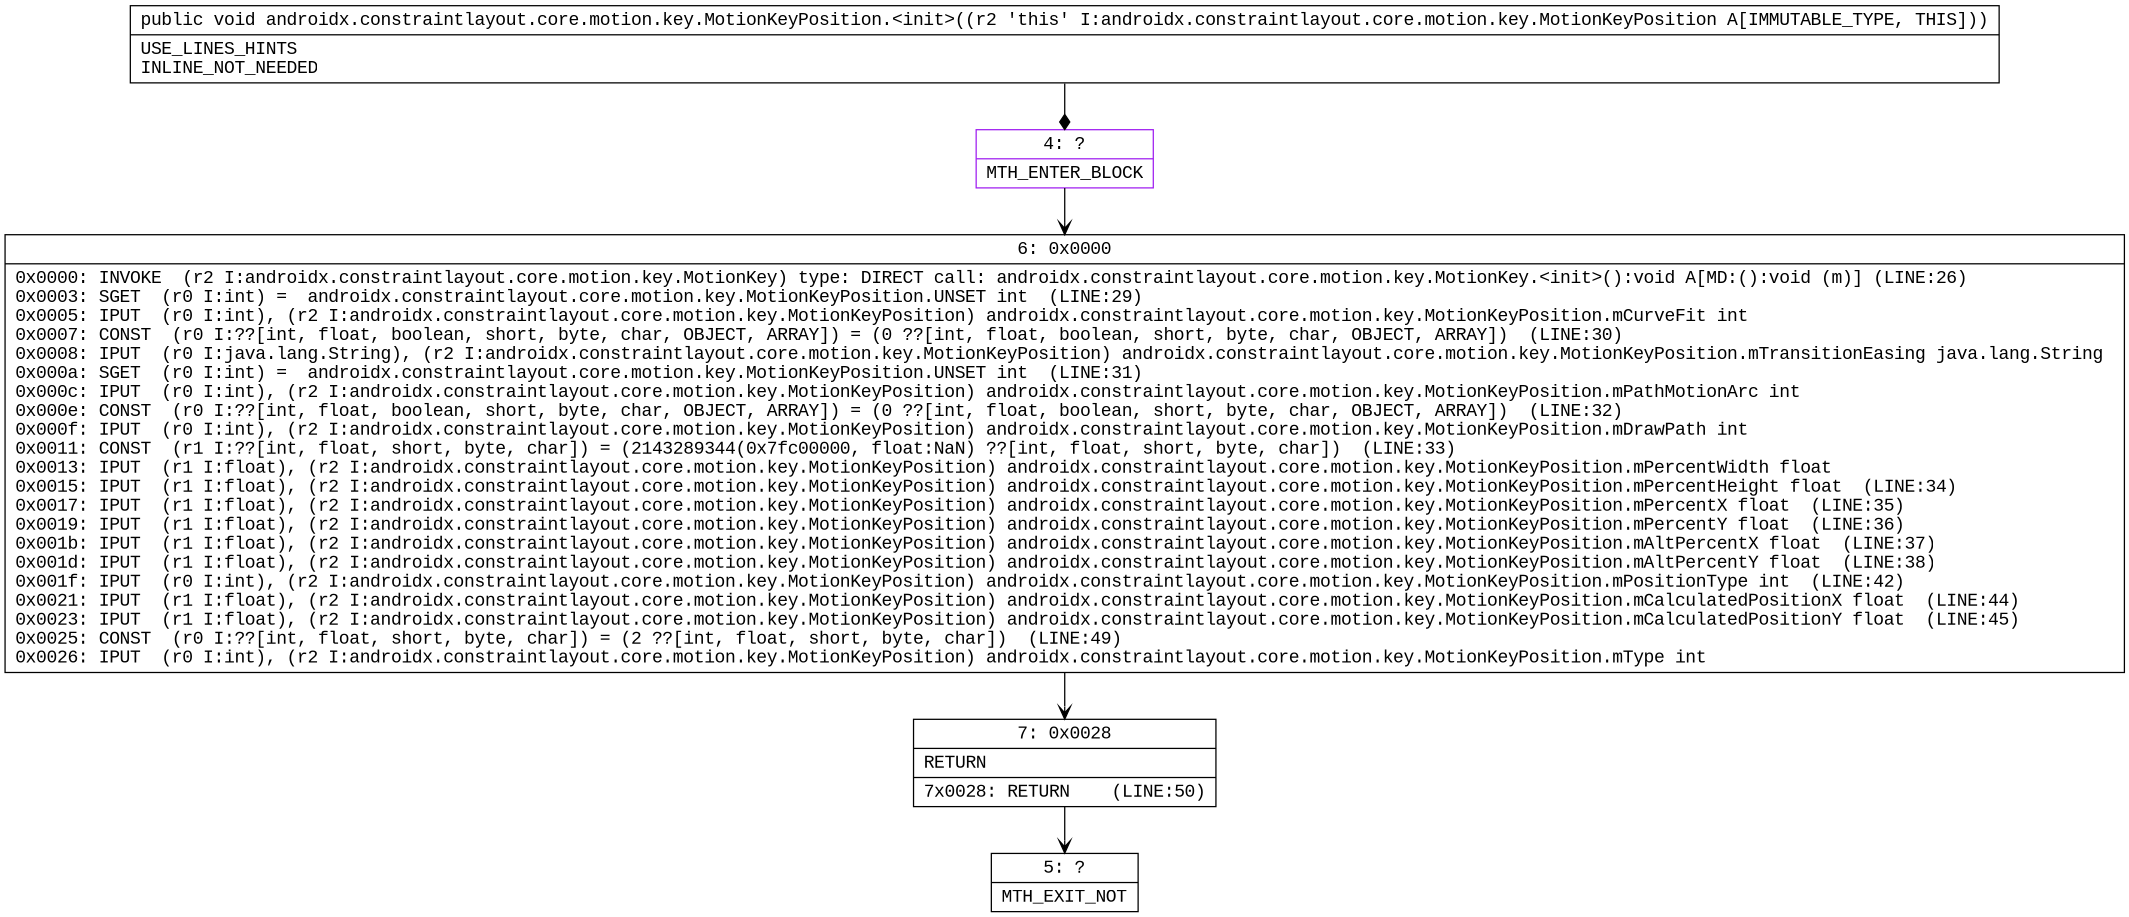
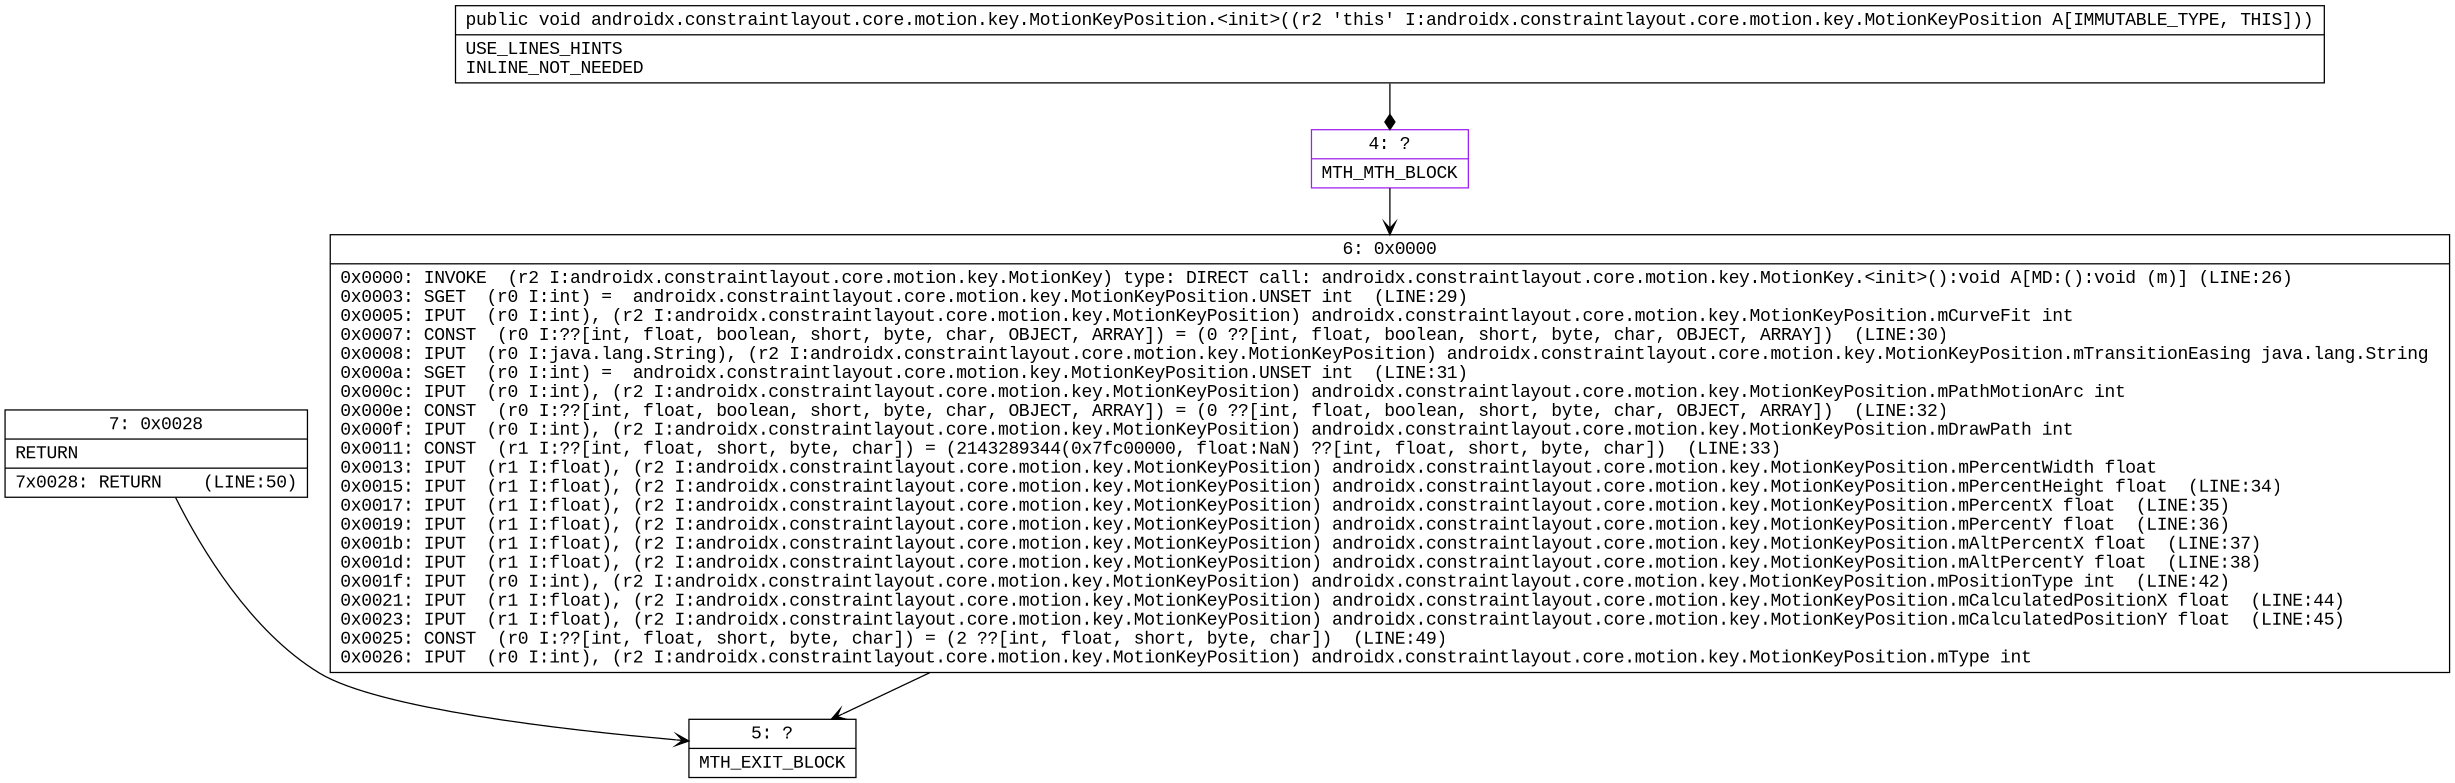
node "4: ?": text "MTH_ENTER_BLOCK" -> "MTH_MTH_BLOCK"
edge "6: 0x0000" -> "7: 0x0028": now "6: 0x0000" -> "5: ?"
node "5: ?": text "MTH_EXIT_NOT" -> "MTH_EXIT_BLOCK"
